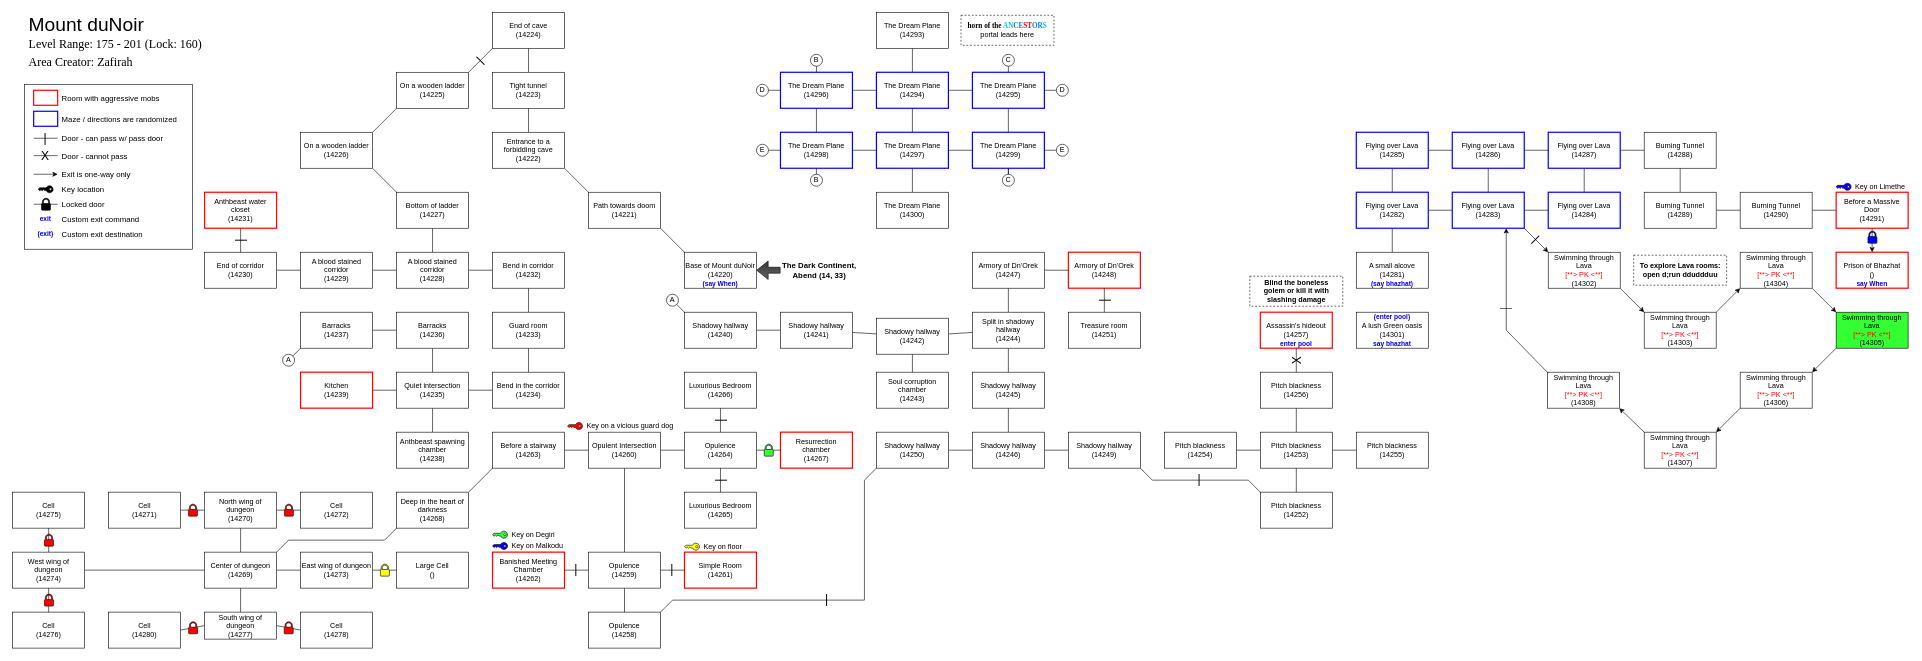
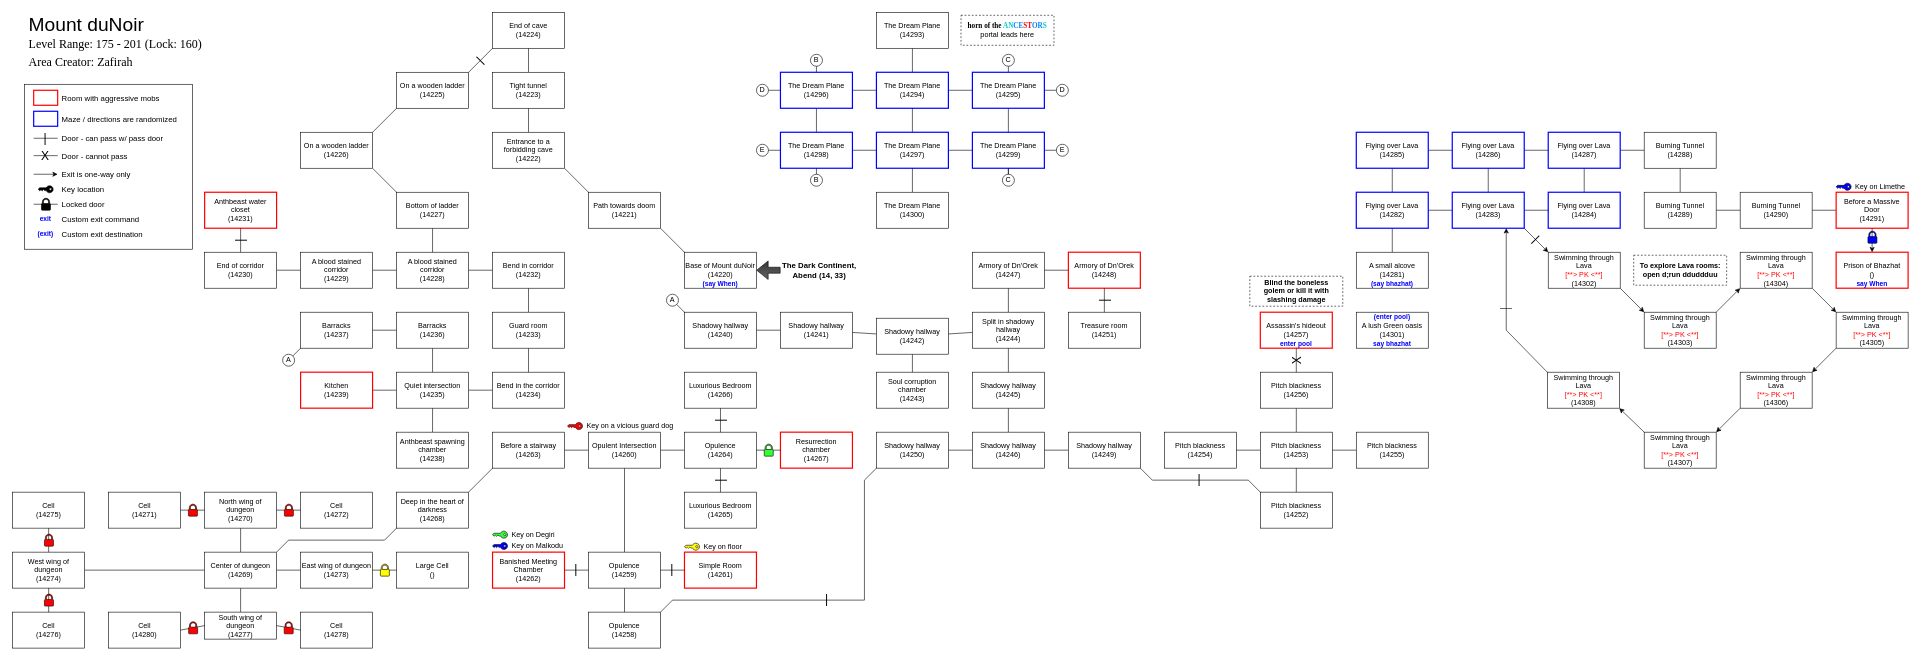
node "Swimming through Lava [**> PK (14305)": fillcolor #33ff33 -> #ffffff
